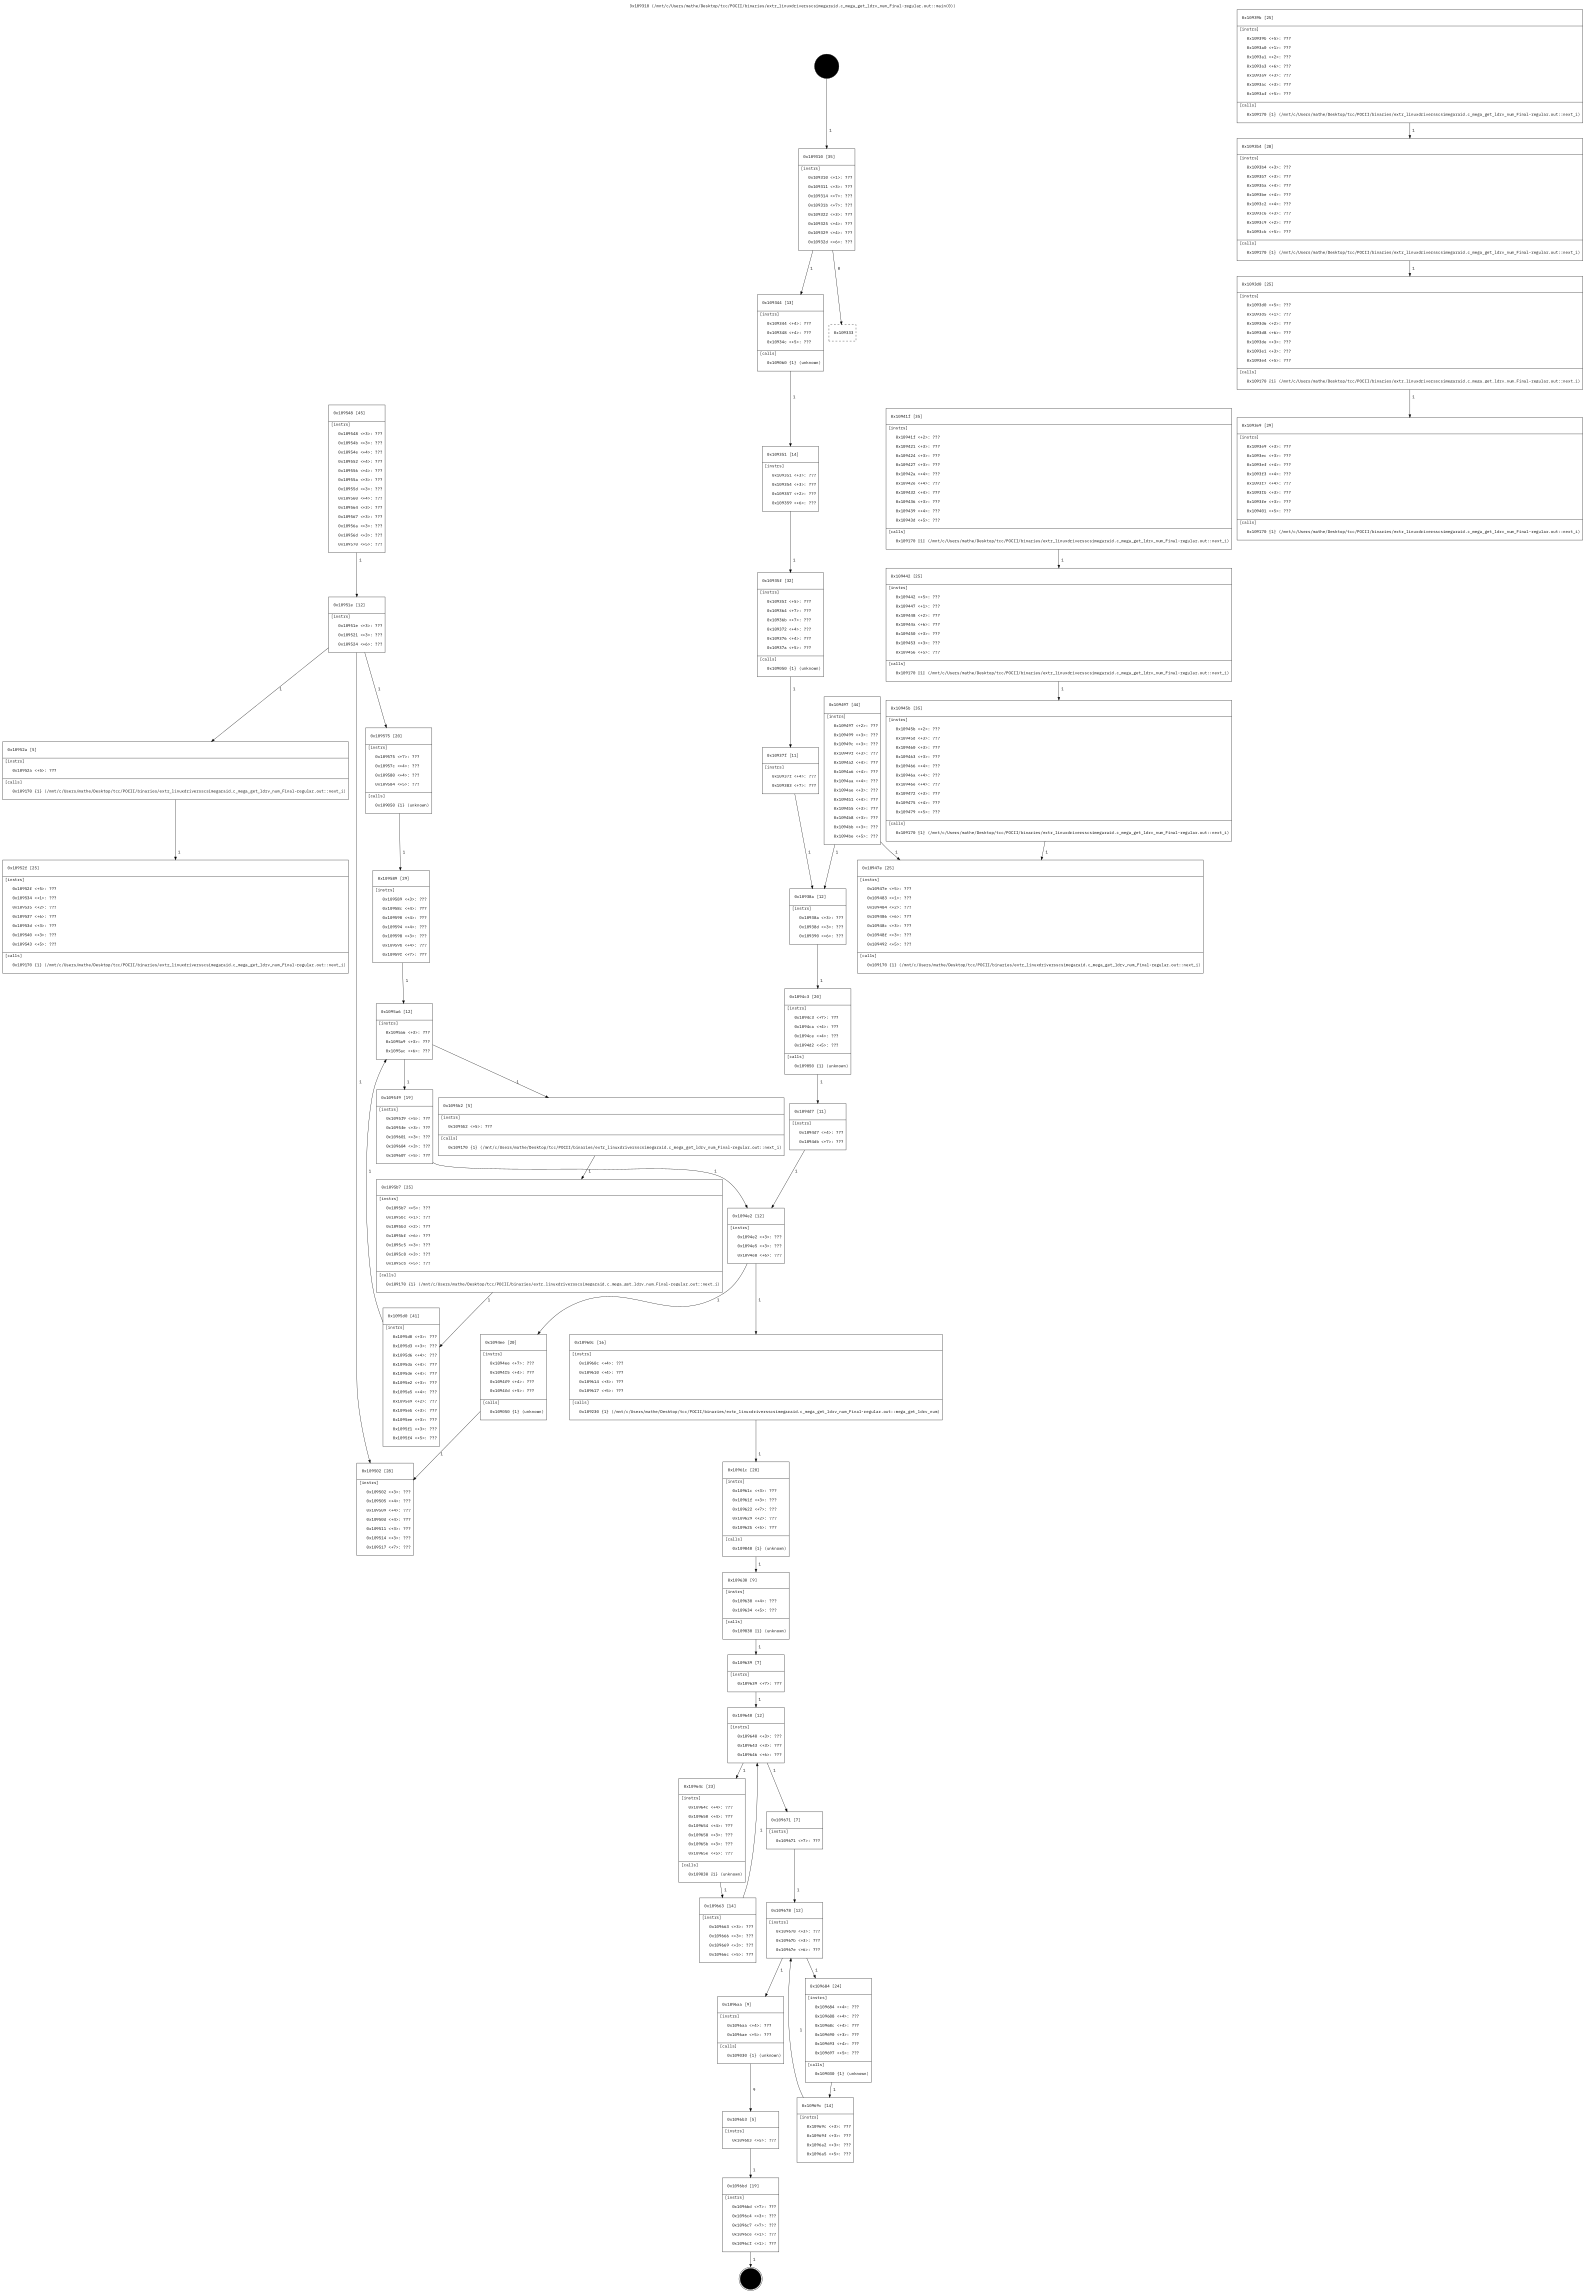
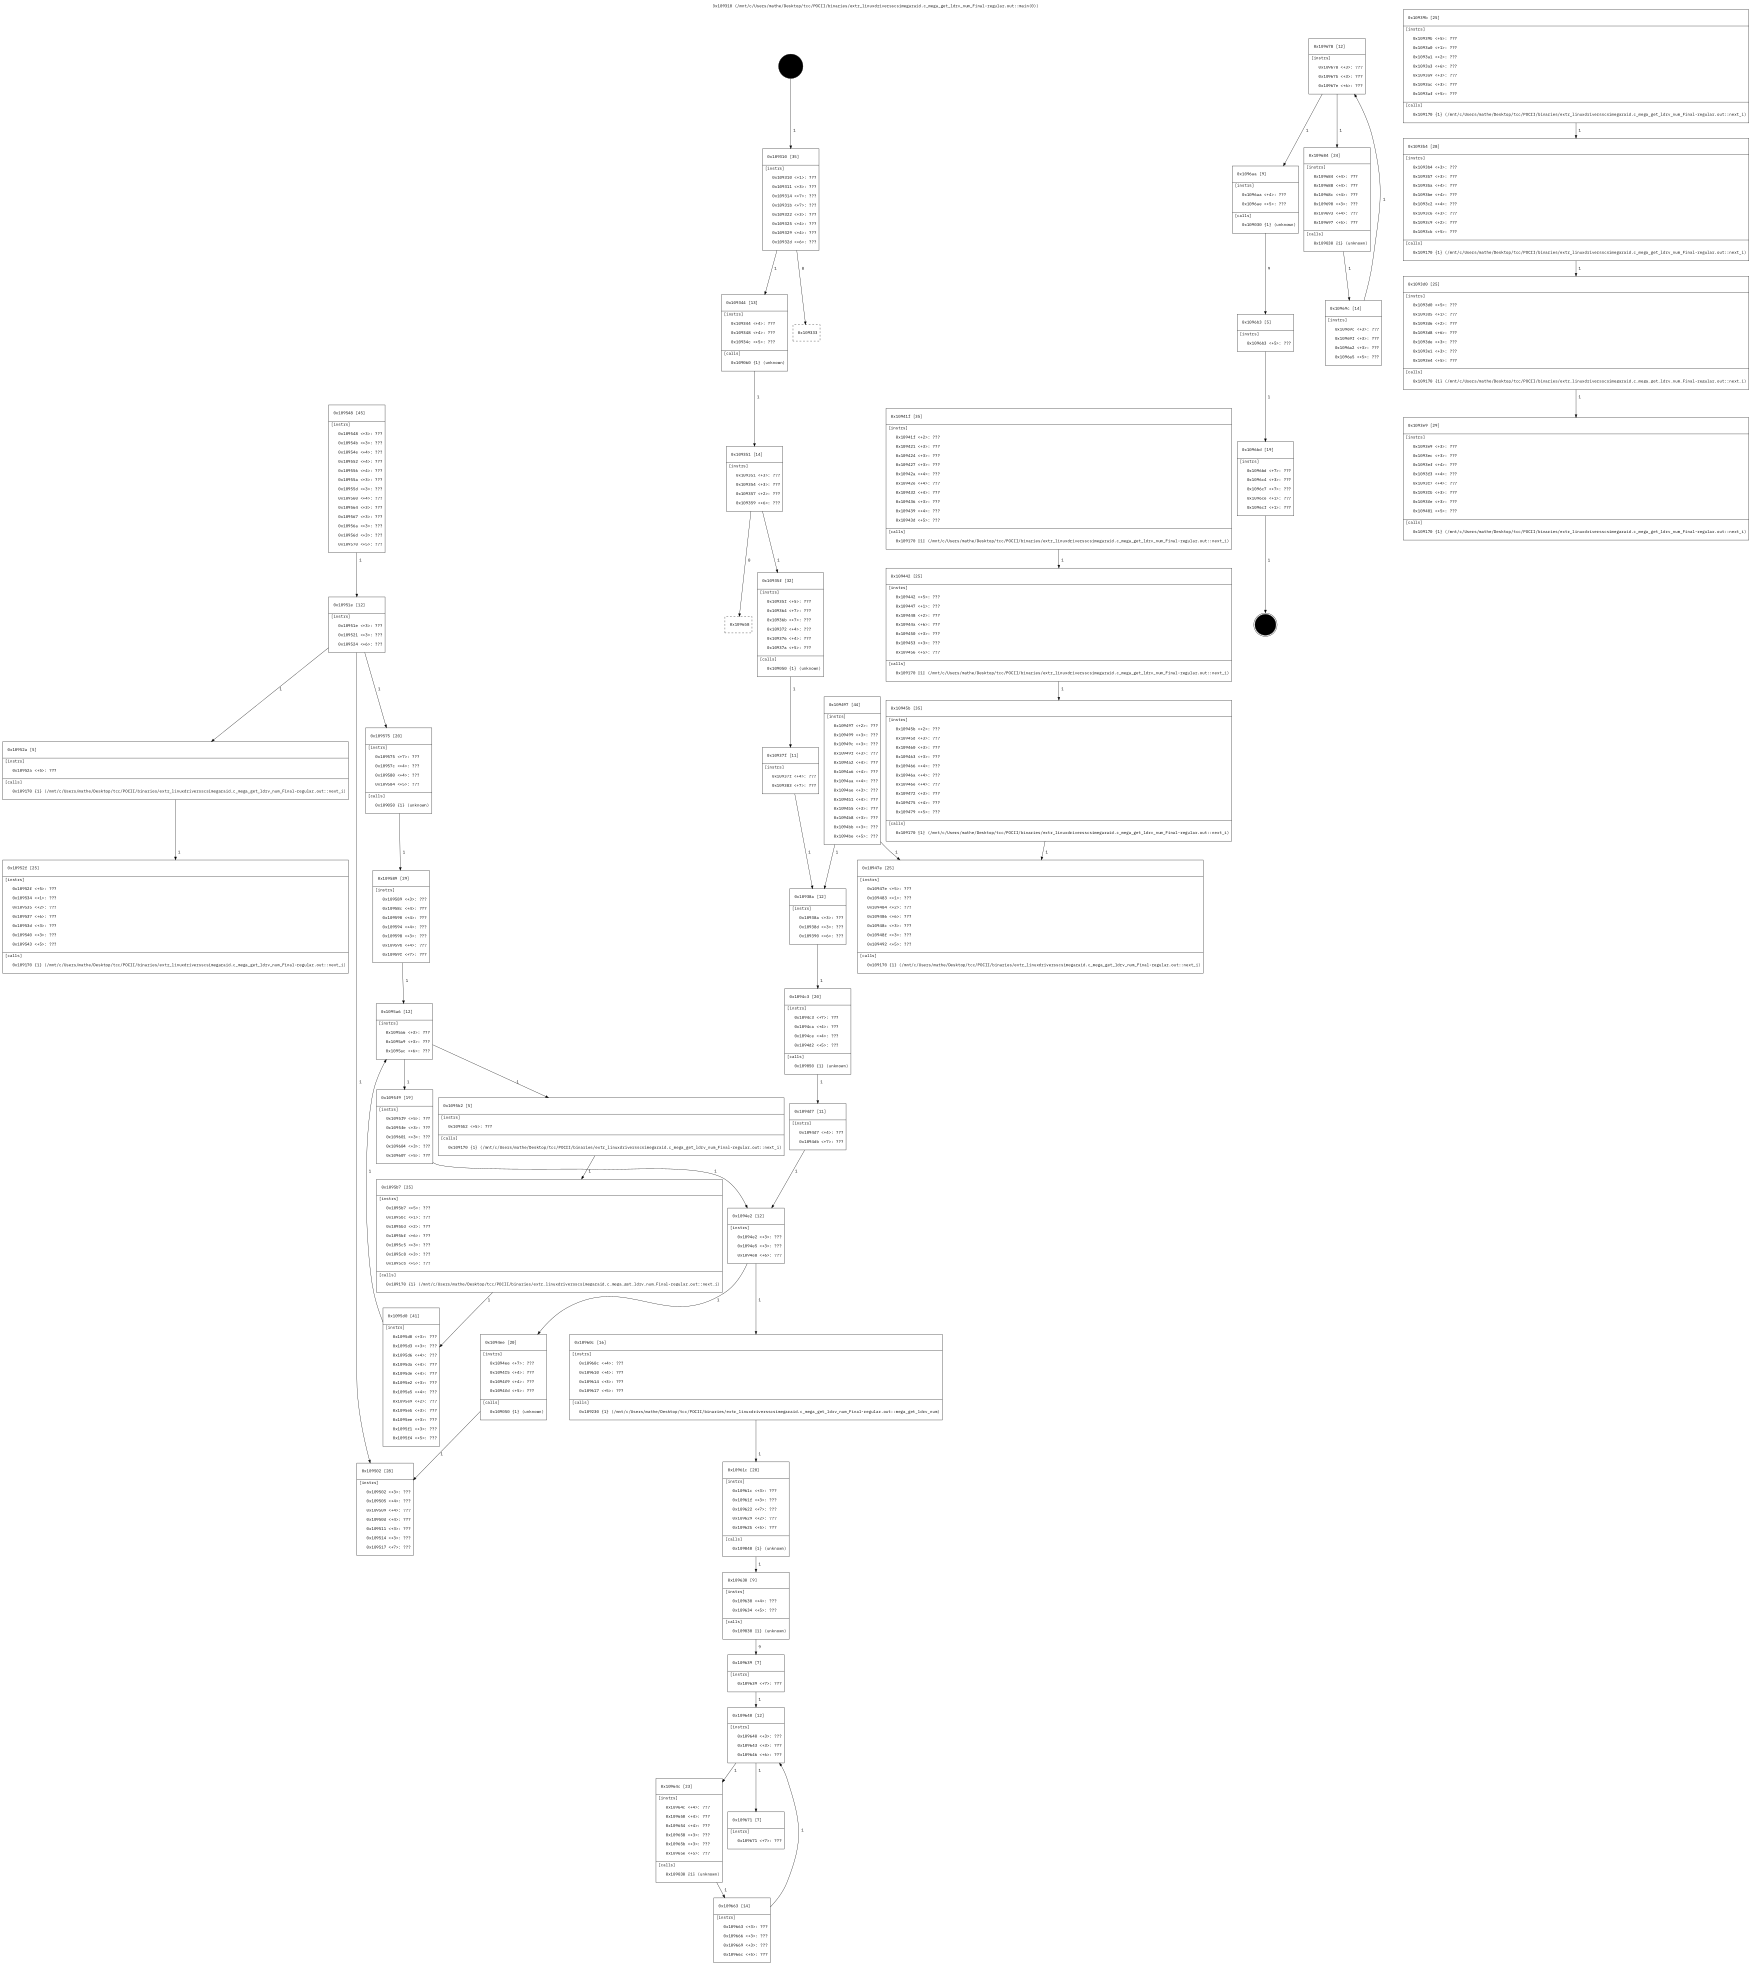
node "0x1096b8": added
edge "0x109630 [9]" -> "0x109639 [7]": label " 1" -> " 9"
edge "0x109671 [7]" -> "0x109678 [12]": removed, label "1"
